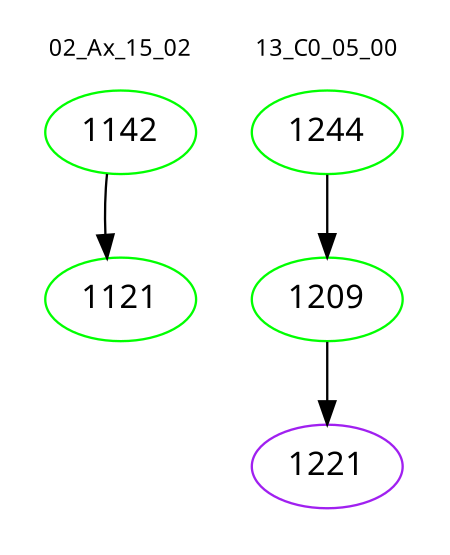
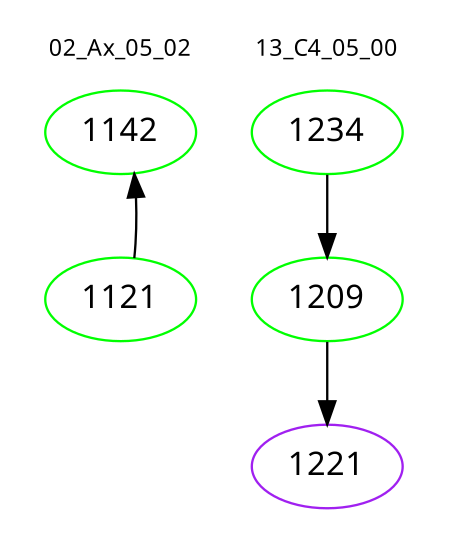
cluster "02_Ax_15_02": label "02_Ax_15_02" -> "02_Ax_05_02"
cluster "13_C0_05_00": label "13_C0_05_00" -> "13_C4_05_00"
node "1244": label "1244" -> "1234"
edge "1142" -> "1121": reversed
